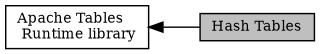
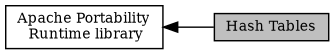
node "Apache Tables Runtime library": label "Apache Tables Runtime library" -> "Apache Portability Runtime library"
